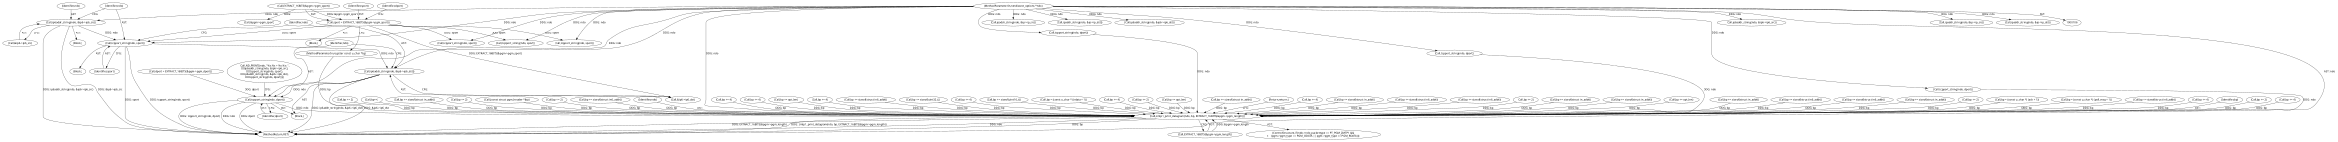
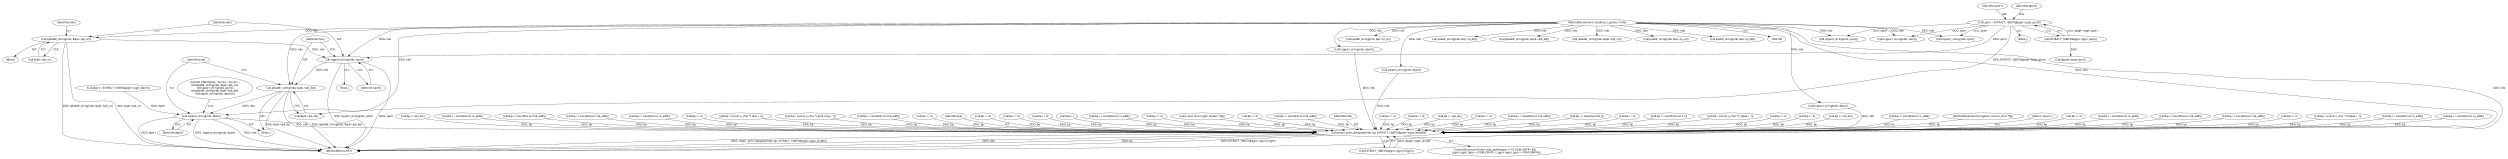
edge "(Call,sport = EXTRACT_16BITS(&pgm->pgm_sport))" -> "(MethodParameterIn,register const u_char *bp)": now "(Call,sport = EXTRACT_16BITS(&pgm->pgm_sport))" -> "(Call,EXTRACT_16BITS(&pgm->pgm_sport))"
edge "(MethodParameterIn,netdissect_options *ndo)" -> "(MethodReturn,RET)": label "AST: ndo" -> "DDG: ndo"
node "(Call,bp += sizeof(uint16_t))": label "(Call,bp += sizeof(uint16_t))" -> "(Call,bp += sizeof(struct16_t))"
node "(Call,bp = (const u_char *) (odata + 1))": added
